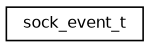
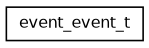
node "sock_event_t": label "sock_event_t" -> "event_event_t"
